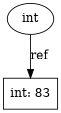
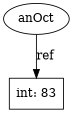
node "int": label "int" -> "anOct"
